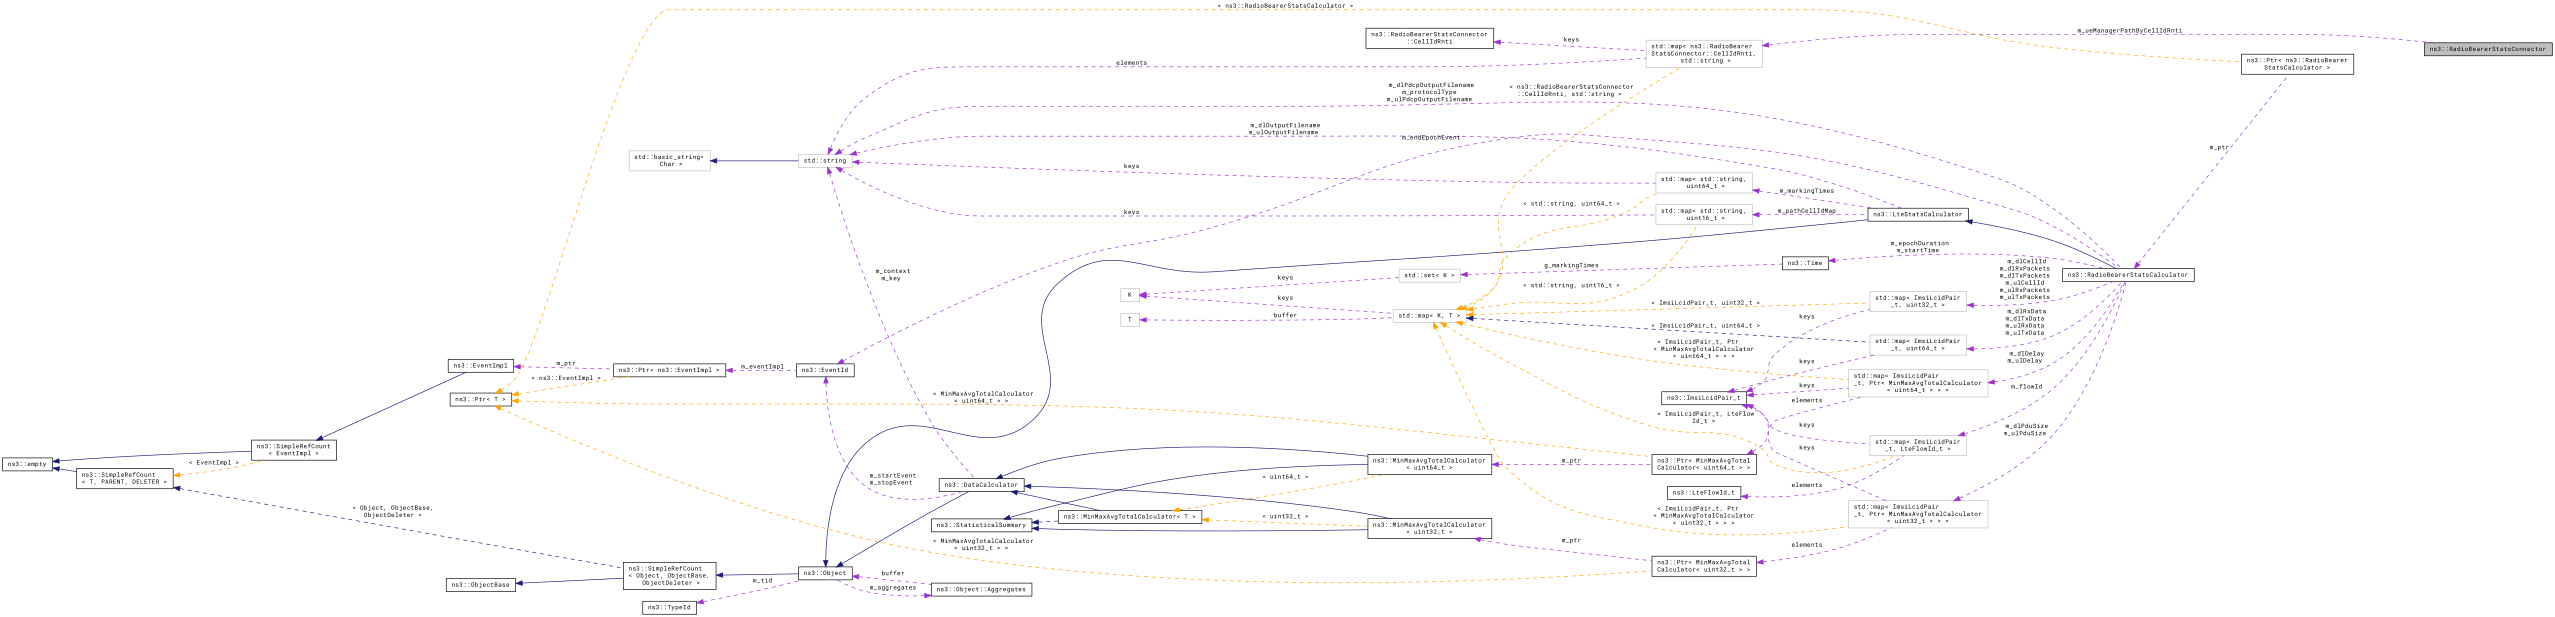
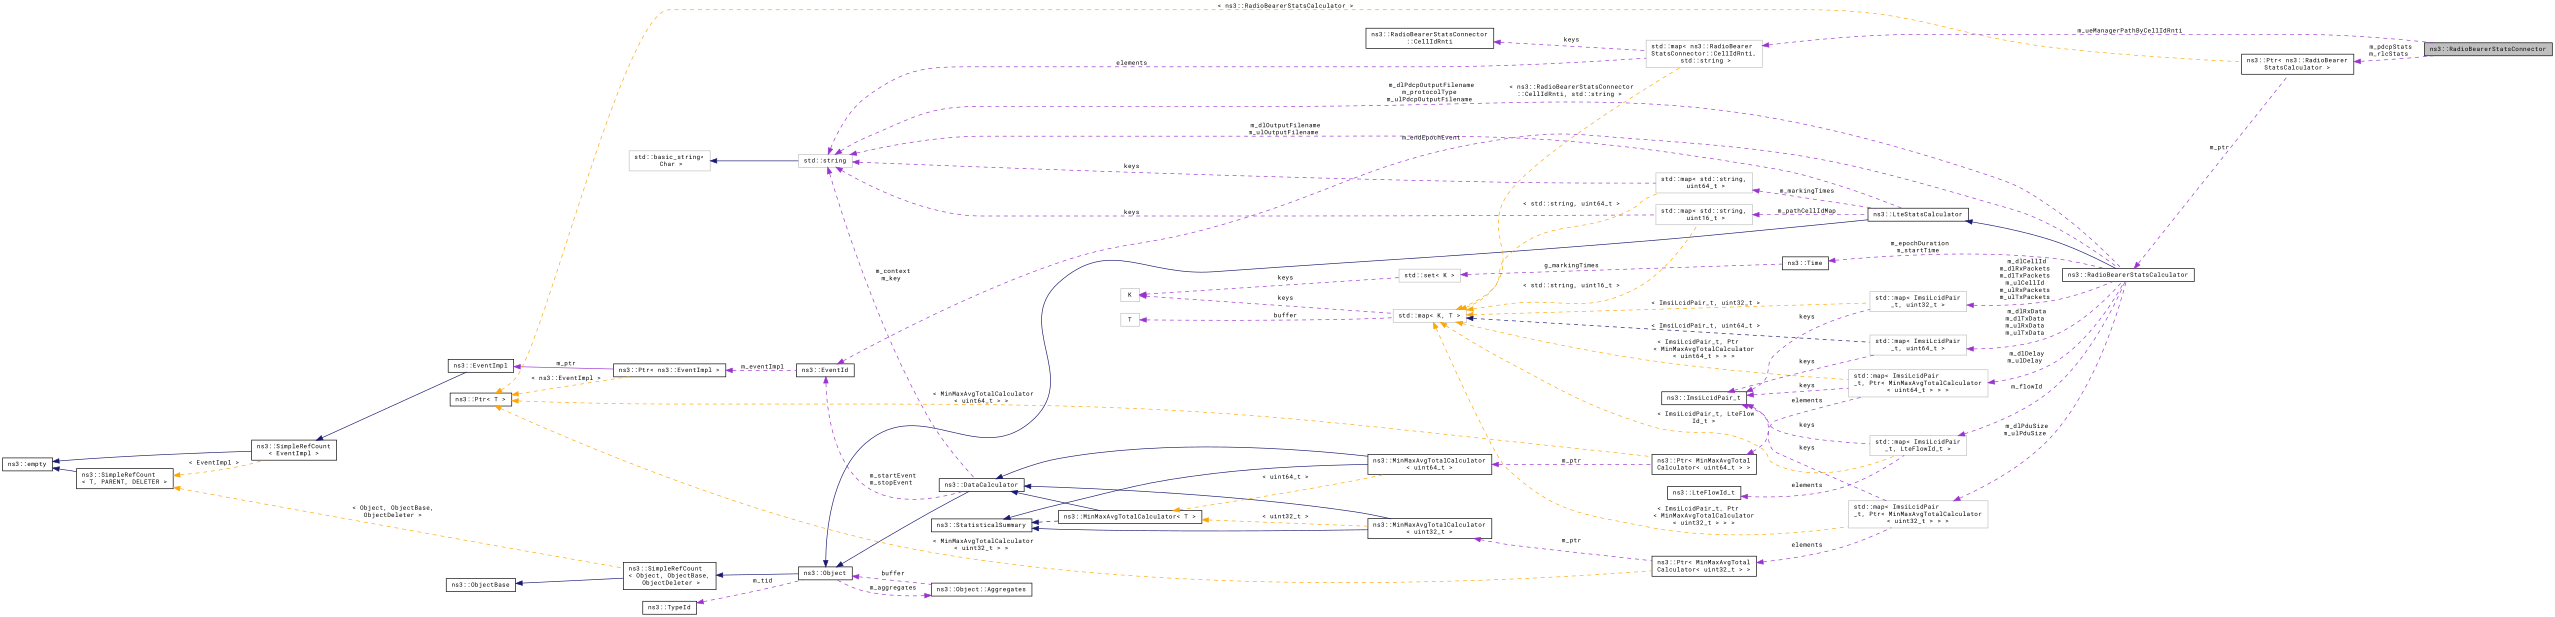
edge "ns3::RadioBearerStatsConnector" -> "ns3::Ptr< ns3::RadioBearer StatsCalculator >": added, label "m_pdcpStats m_rlcStats"
edge "ns3::Ptr< ns3::EventImpl >" -> "ns3::EventImpl": style dashed -> solid
edge "ns3::SimpleRefCount < Object, ObjectBase, ObjectDeleter >" -> "ns3::SimpleRefCount < T, PARENT, DELETER >": color midnightblue -> orange
